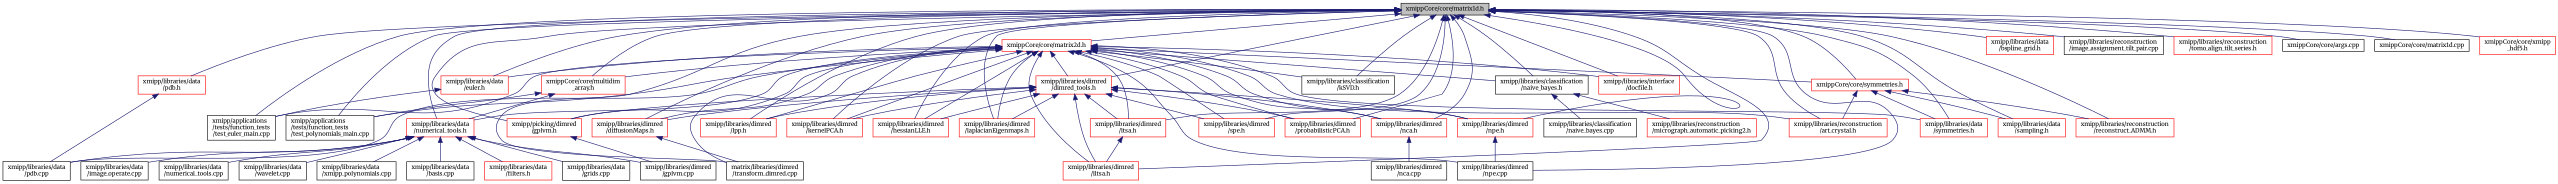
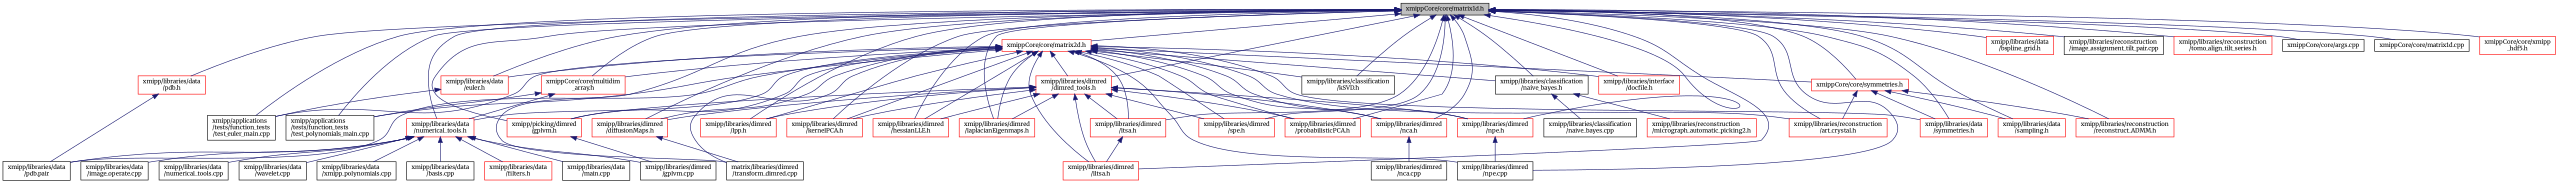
node "xmipp/libraries/data /pdb.cpp": label "xmipp/libraries/data /pdb.cpp" -> "xmipp/libraries/data /pdb.pair"
node "xmipp/libraries/data /grids.cpp": label "xmipp/libraries/data /grids.cpp" -> "xmipp/libraries/data /main.cpp"
